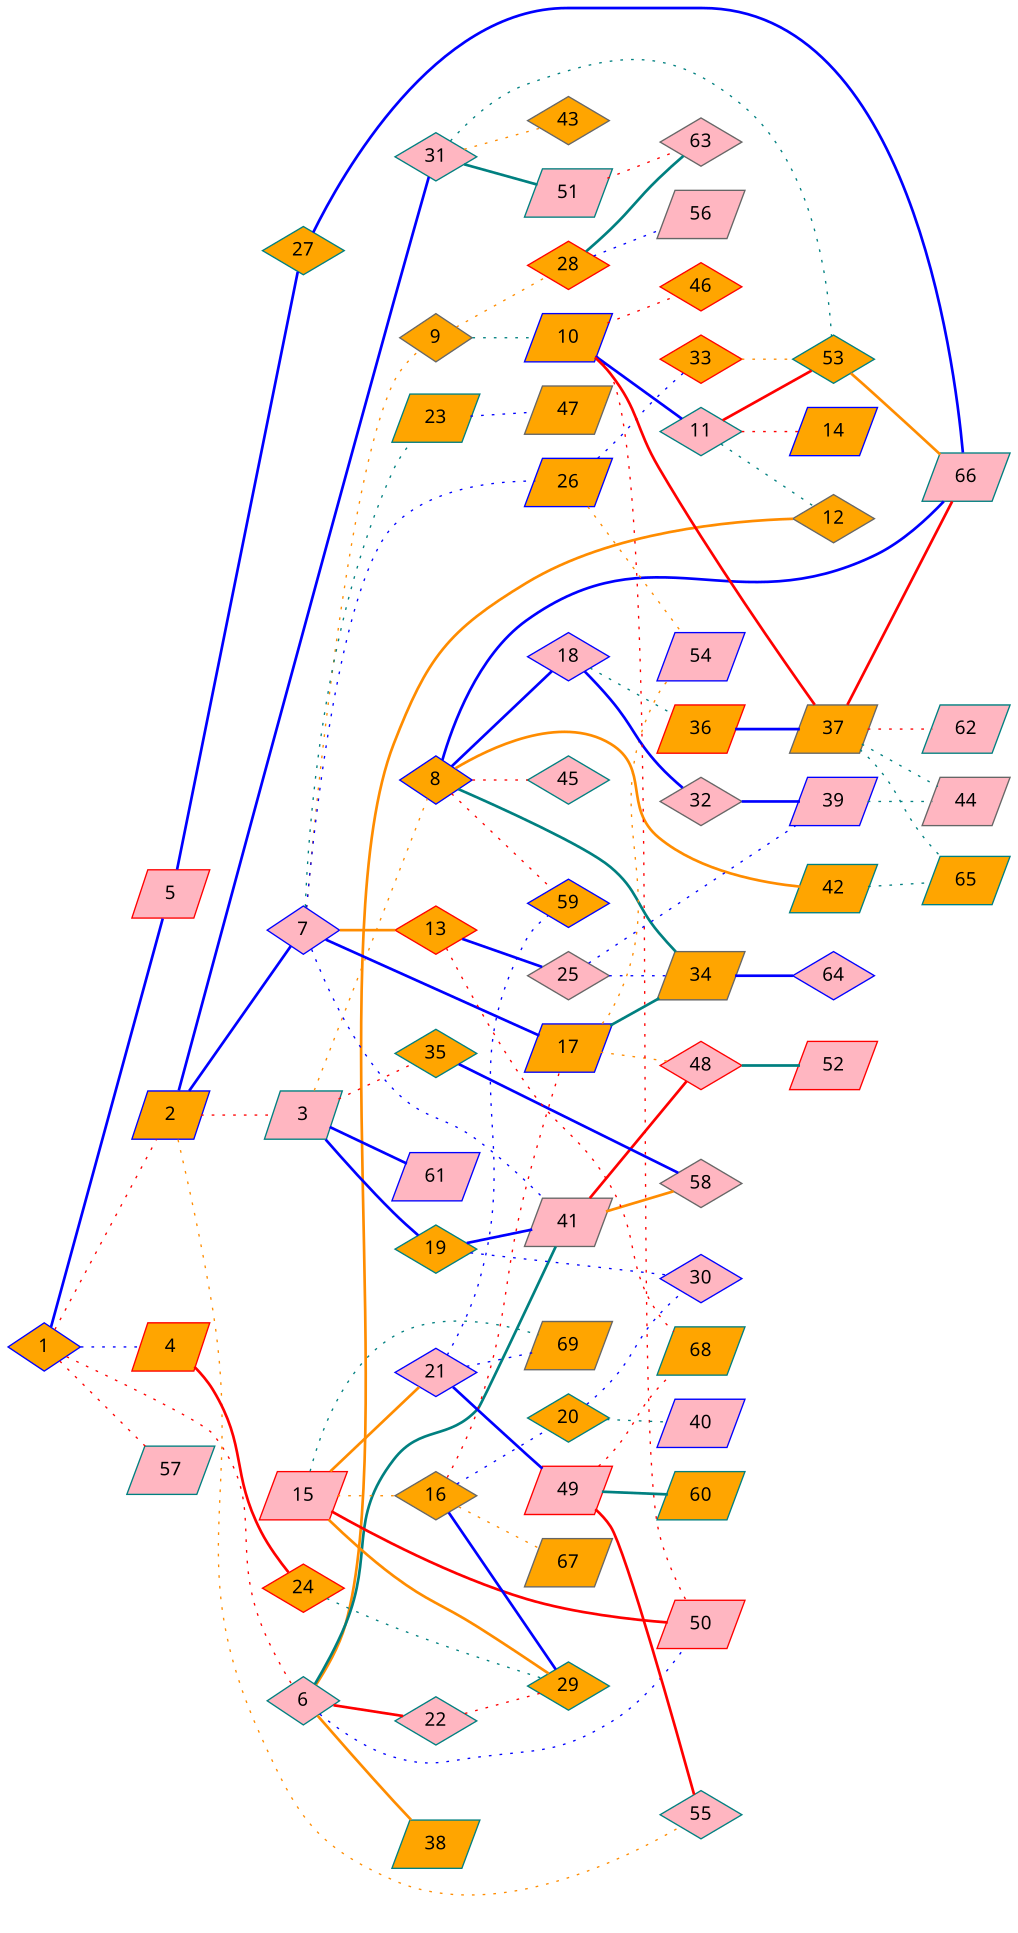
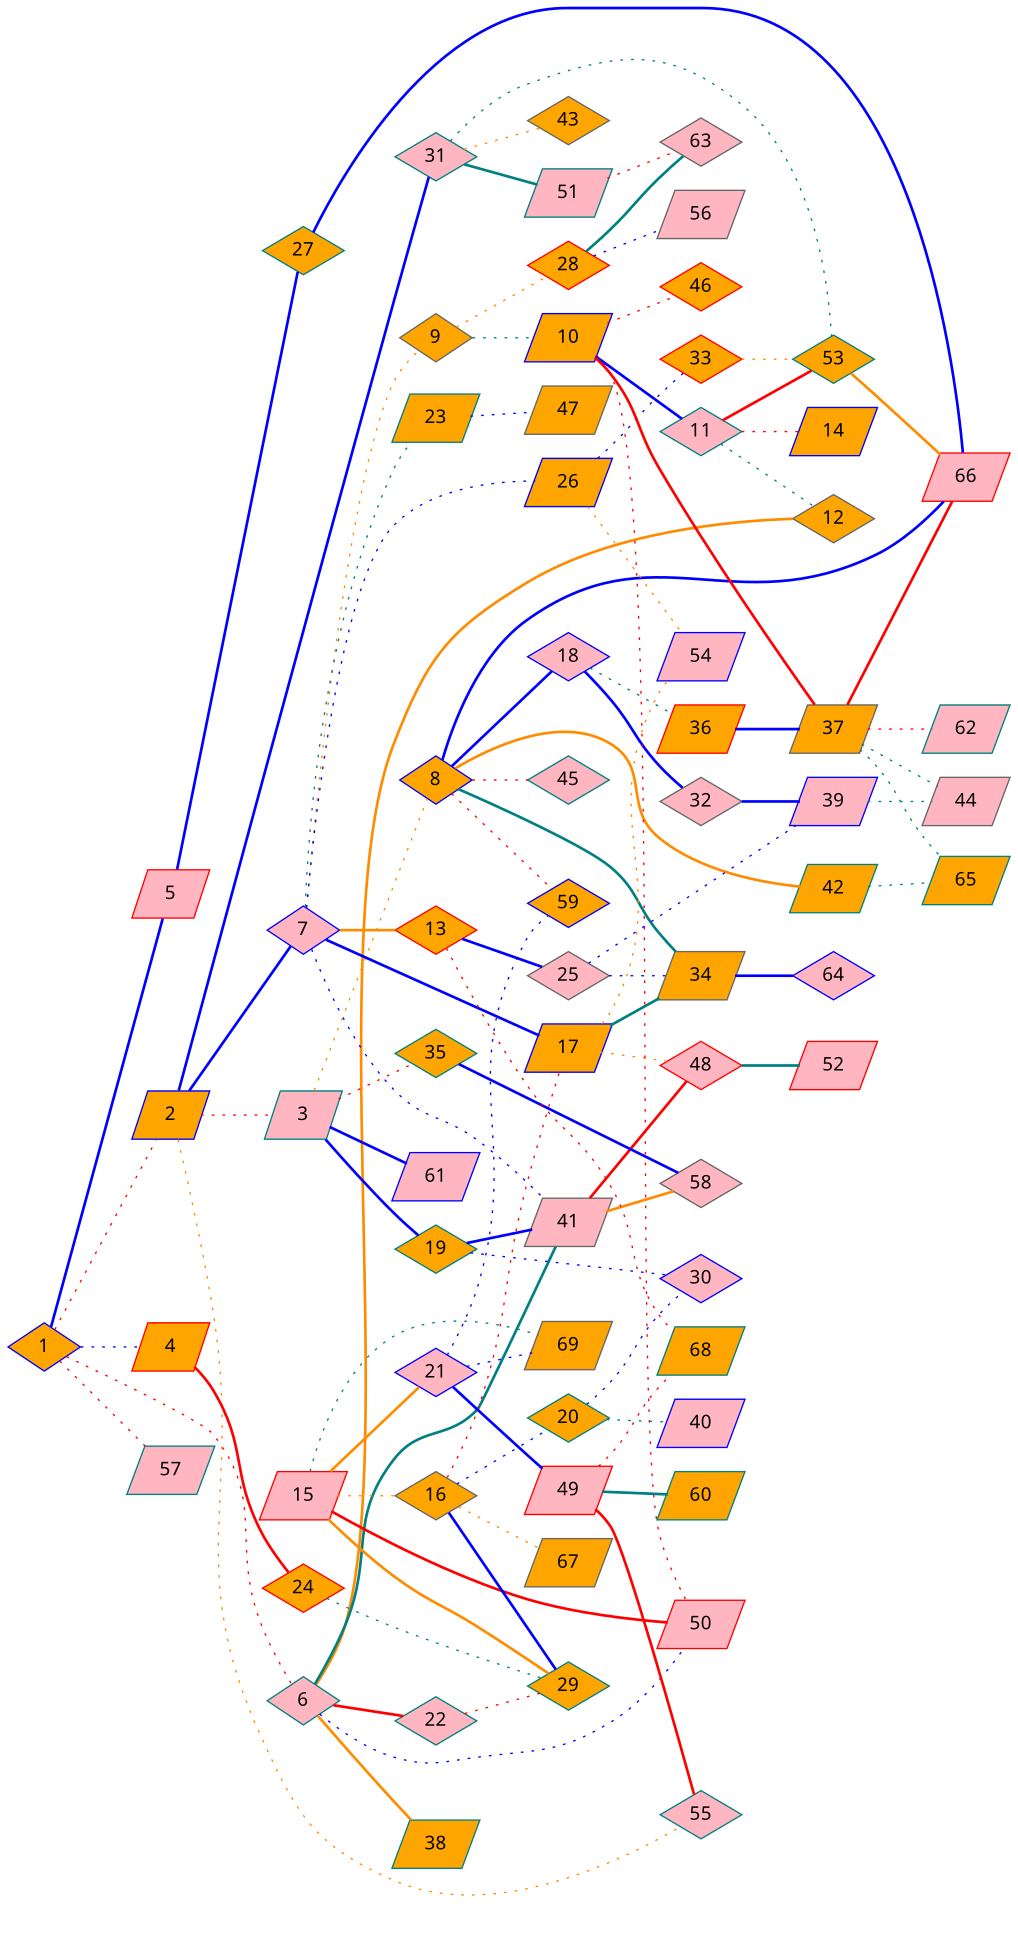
node "66": color teal -> red
